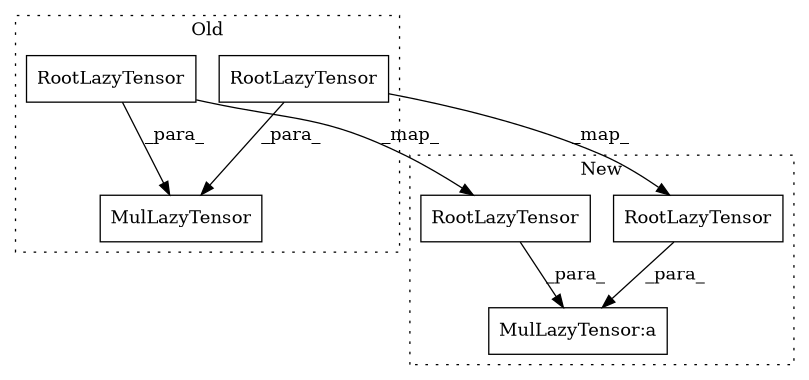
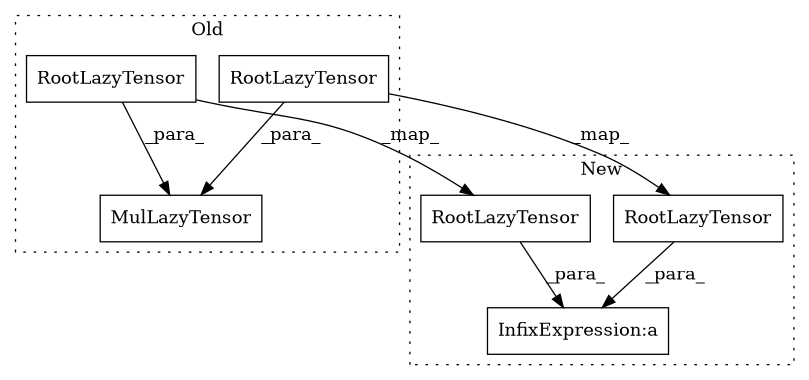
node "MulLazyTensor:a": label "MulLazyTensor:a" -> "InfixExpression:a"
